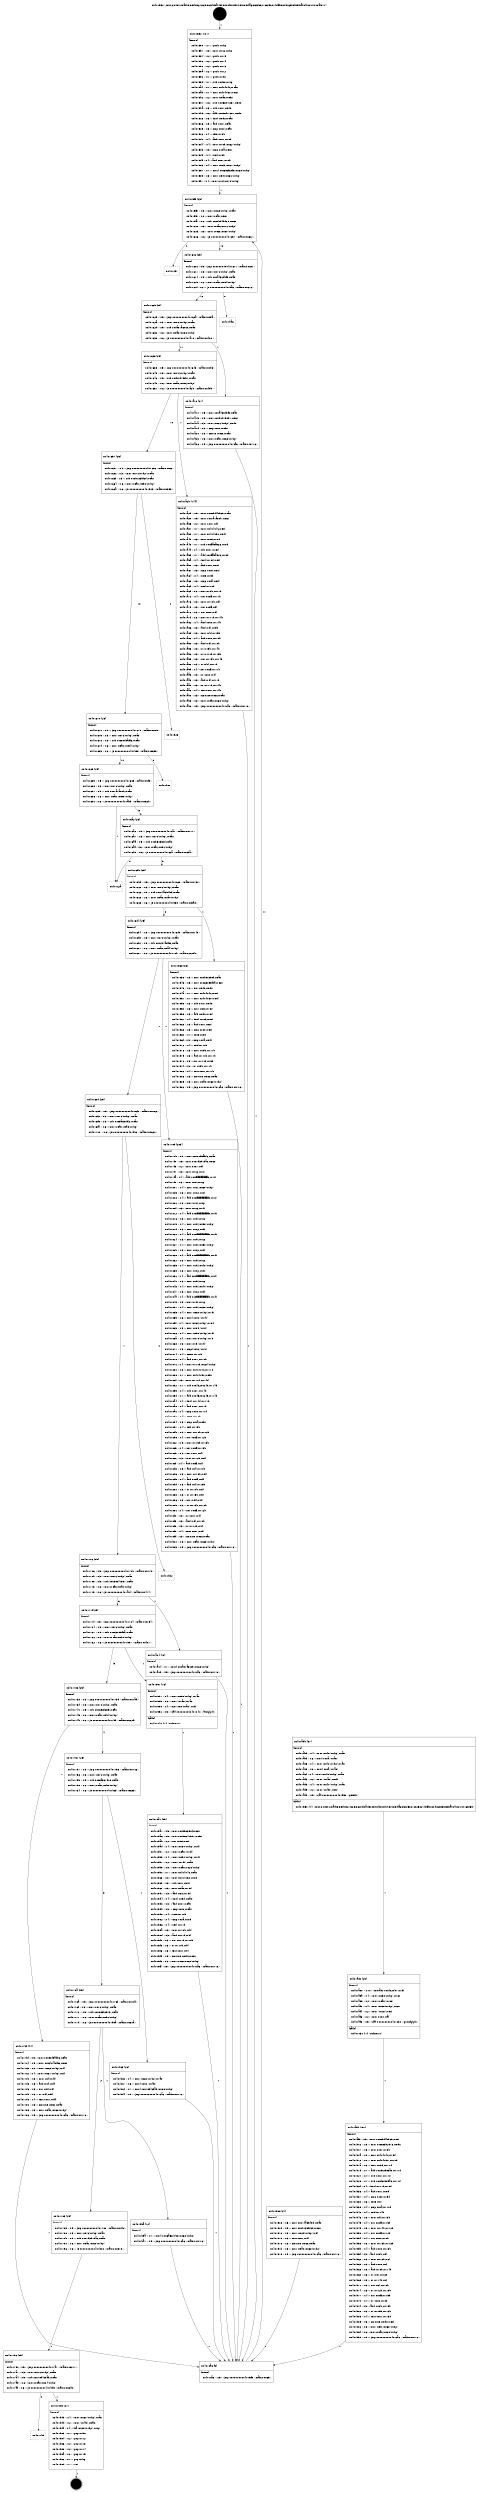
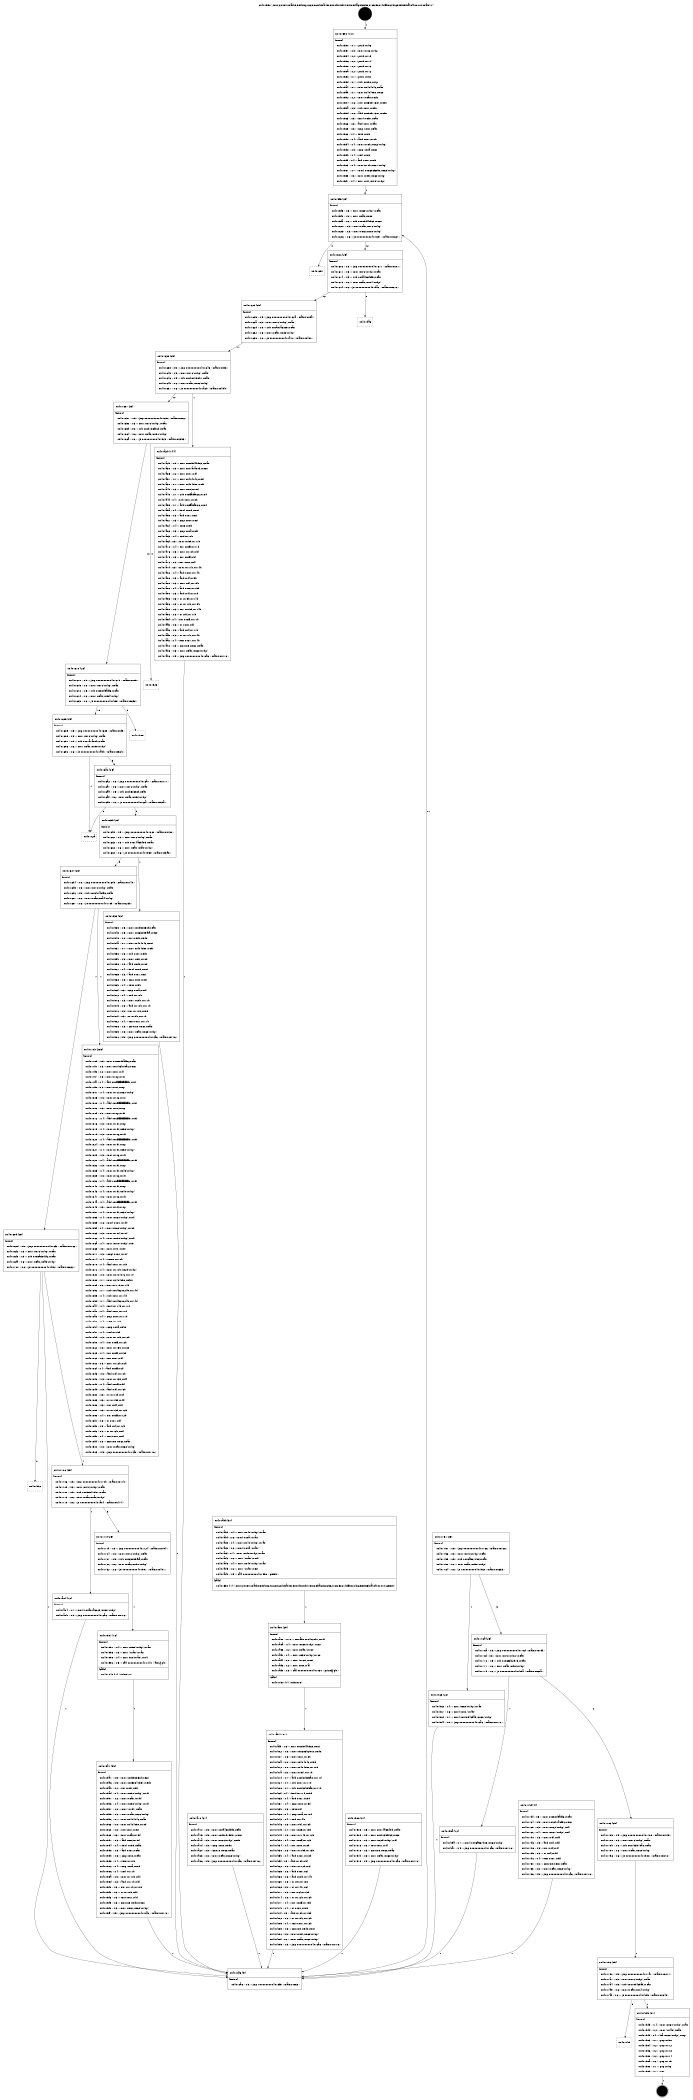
edge "0x401625 [25]" -> "0x401a10 [27]": removed, label "1"
node "0x401738 [25]": removed
edge "0x4017eb [285]" -> "0x401ca6 [5]": now "0x4016ed [25]" -> "0x401ca6 [5]"
